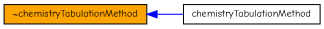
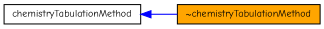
edge "chemistryTabulationMethod" -> "~chemistryTabulationMethod": reversed
